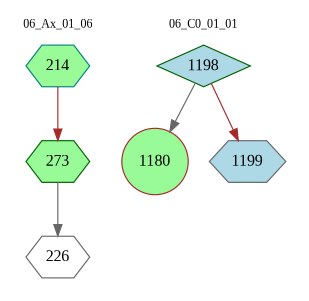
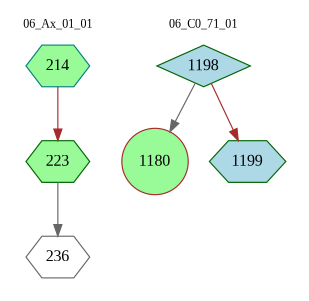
cluster "06_Ax_01_06": label "06_Ax_01_06" -> "06_Ax_01_01"
cluster "06_C0_01_01": label "06_C0_01_01" -> "06_C0_71_01"
node "273": label "273" -> "223"
node "1199": color gray40 -> darkgreen
node "226": label "226" -> "236"
